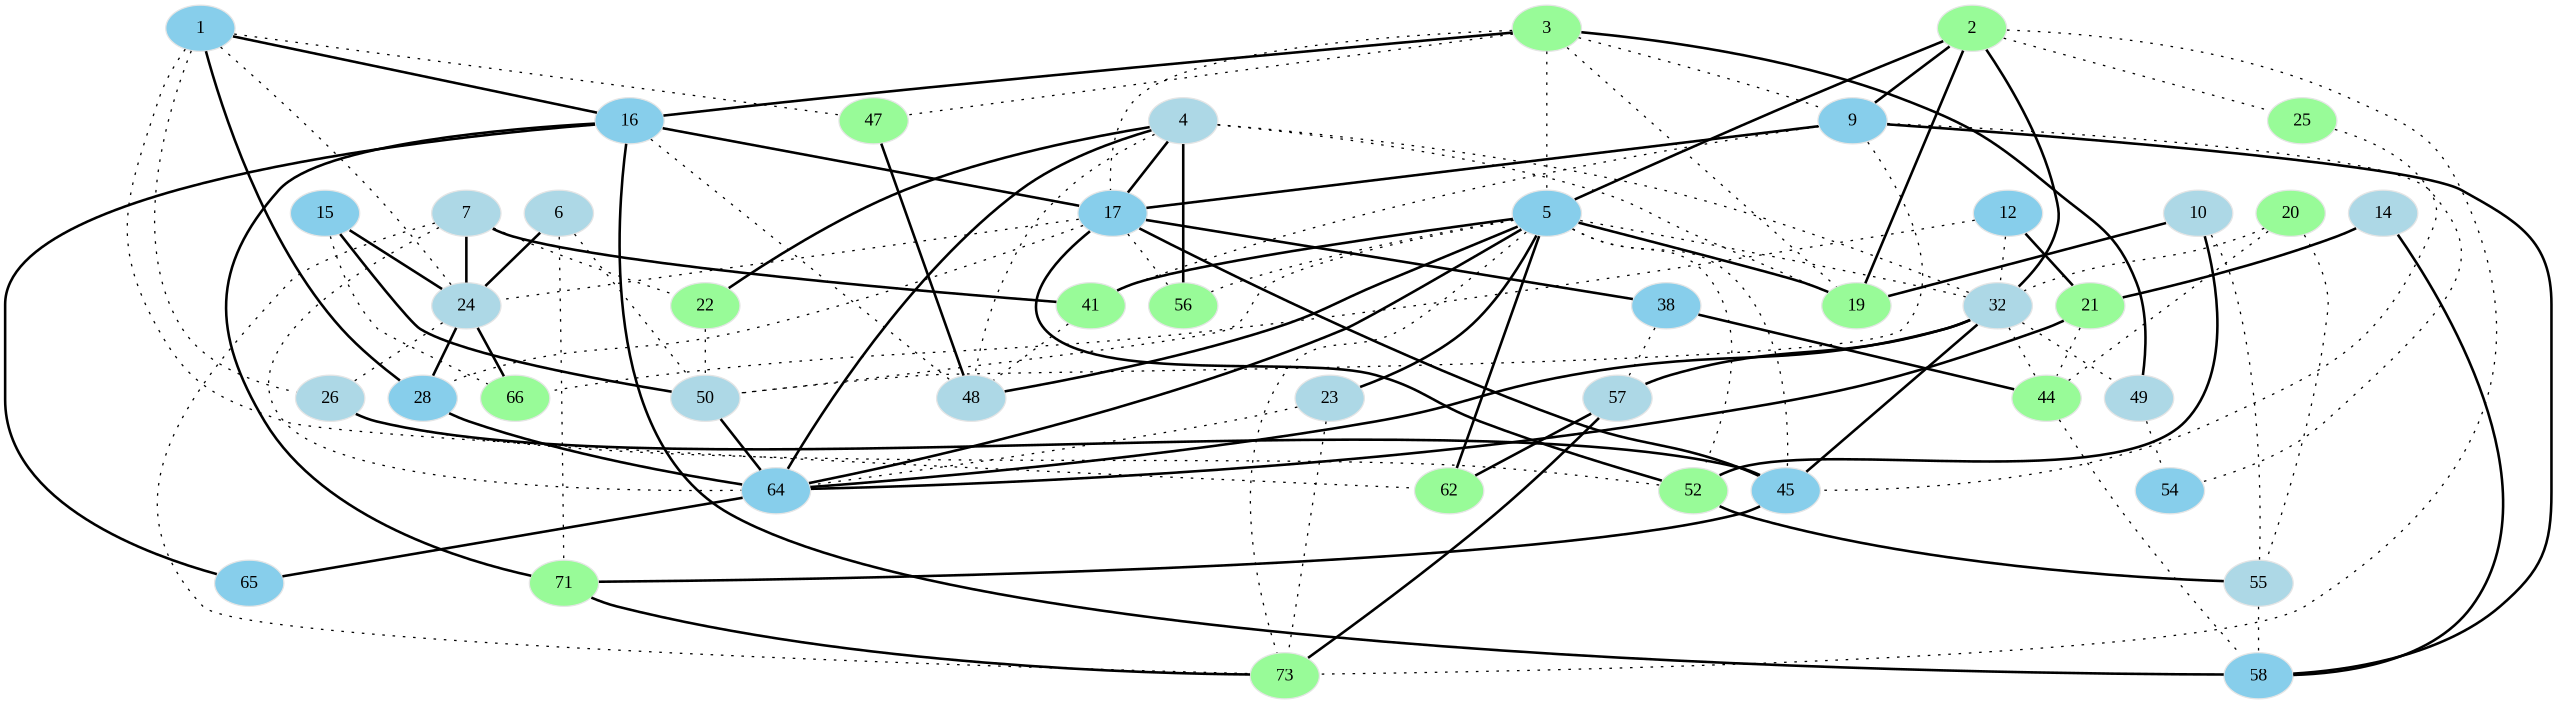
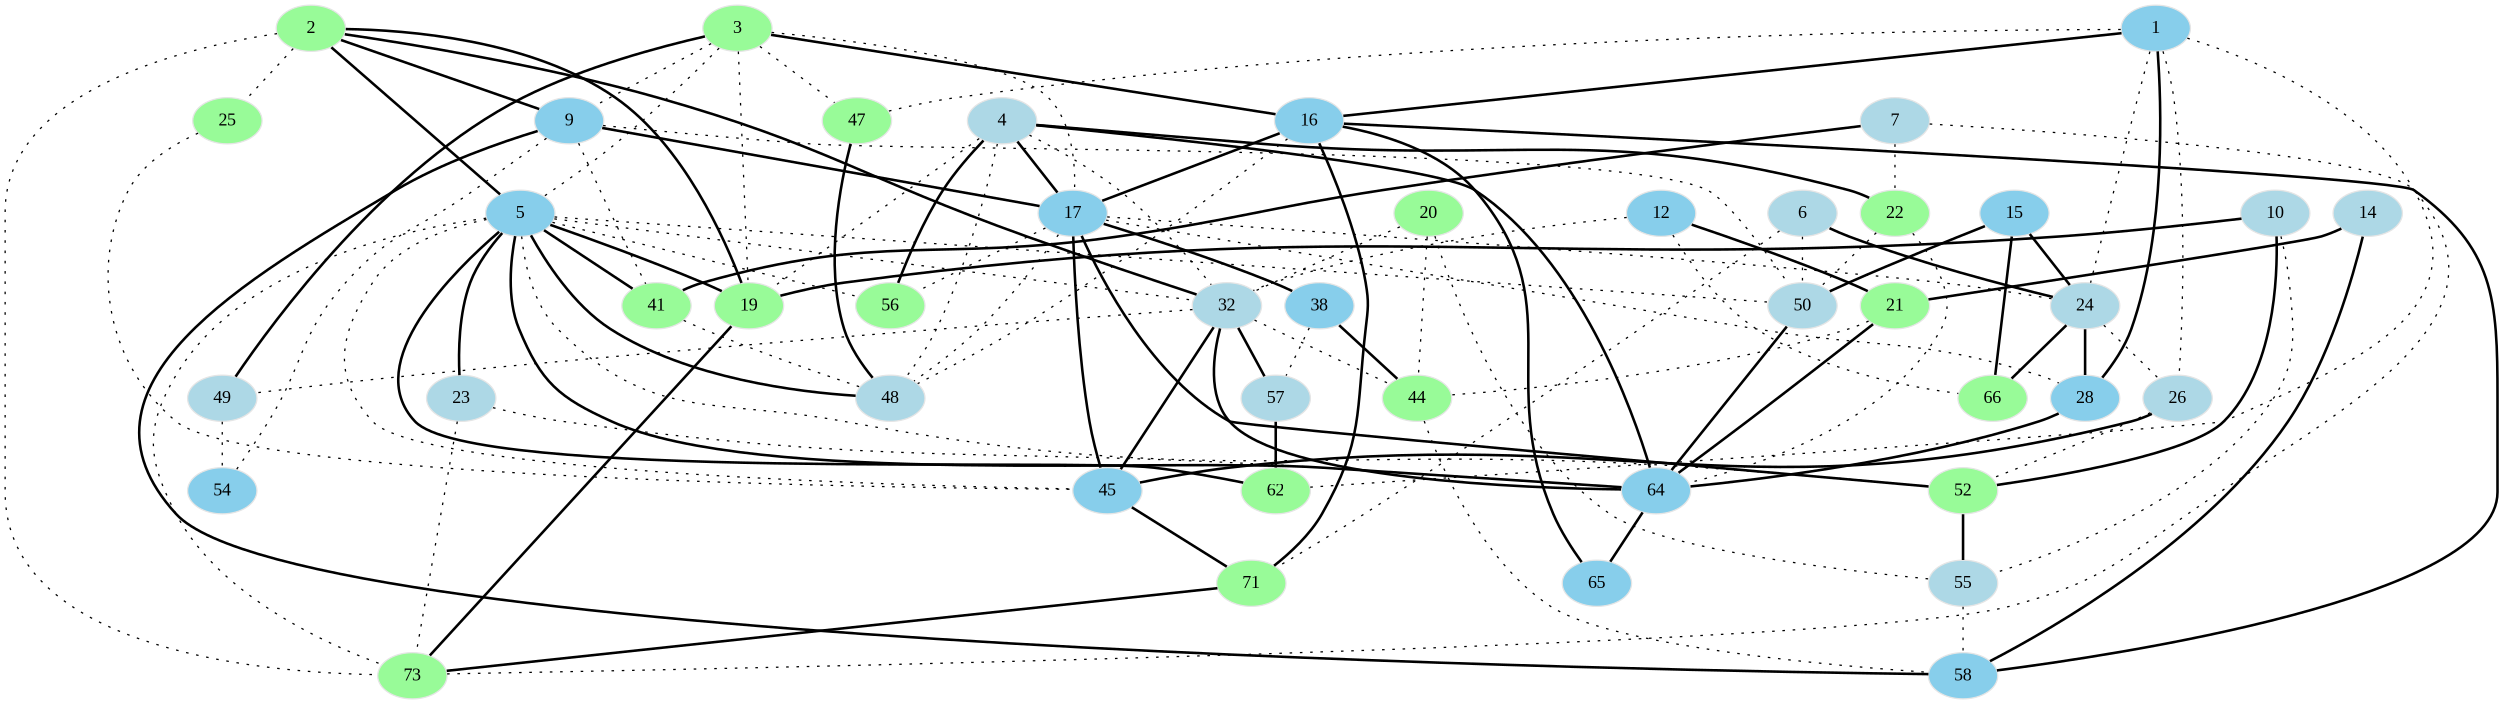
edge "7" -- "24": removed
edge "17" -- "48": added
edge "15" -- "66": style dotted -> bold
edge "7" -- "64": now "22" -- "64"
edge "57" -- "73": now "19" -- "73"
